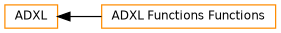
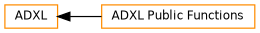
node "ADXL Functions Functions": label "ADXL Functions Functions" -> "ADXL Public Functions"
